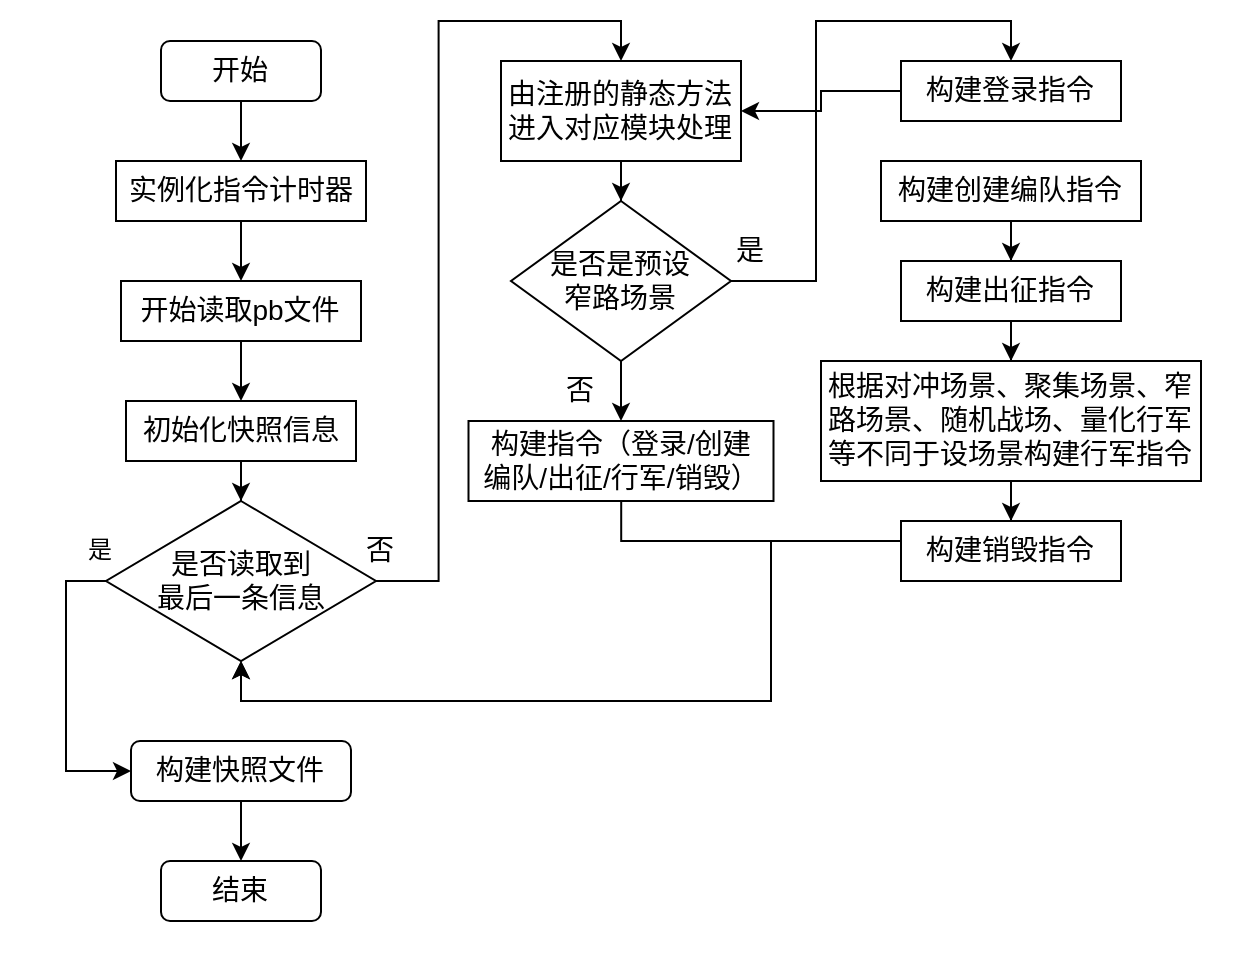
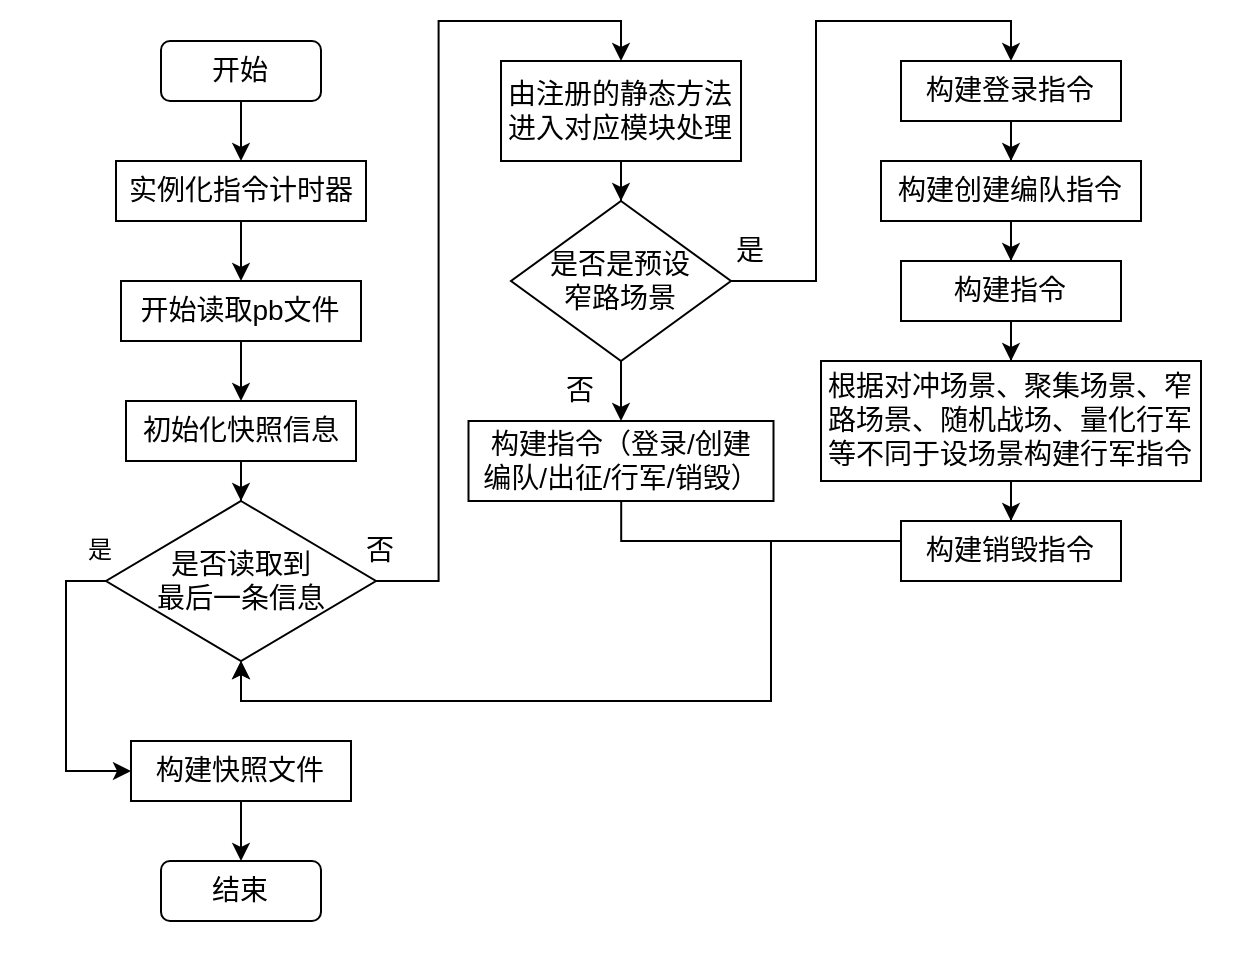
edge "构建登录指令" -> "由注册的静态方法进入对应模块处理": now "构建登录指令" -> "构建创建编队指令"
node "构建出征指令": label "构建出征指令" -> "构建指令"
node "构建快照文件": shape rounded rectangle -> rectangle
